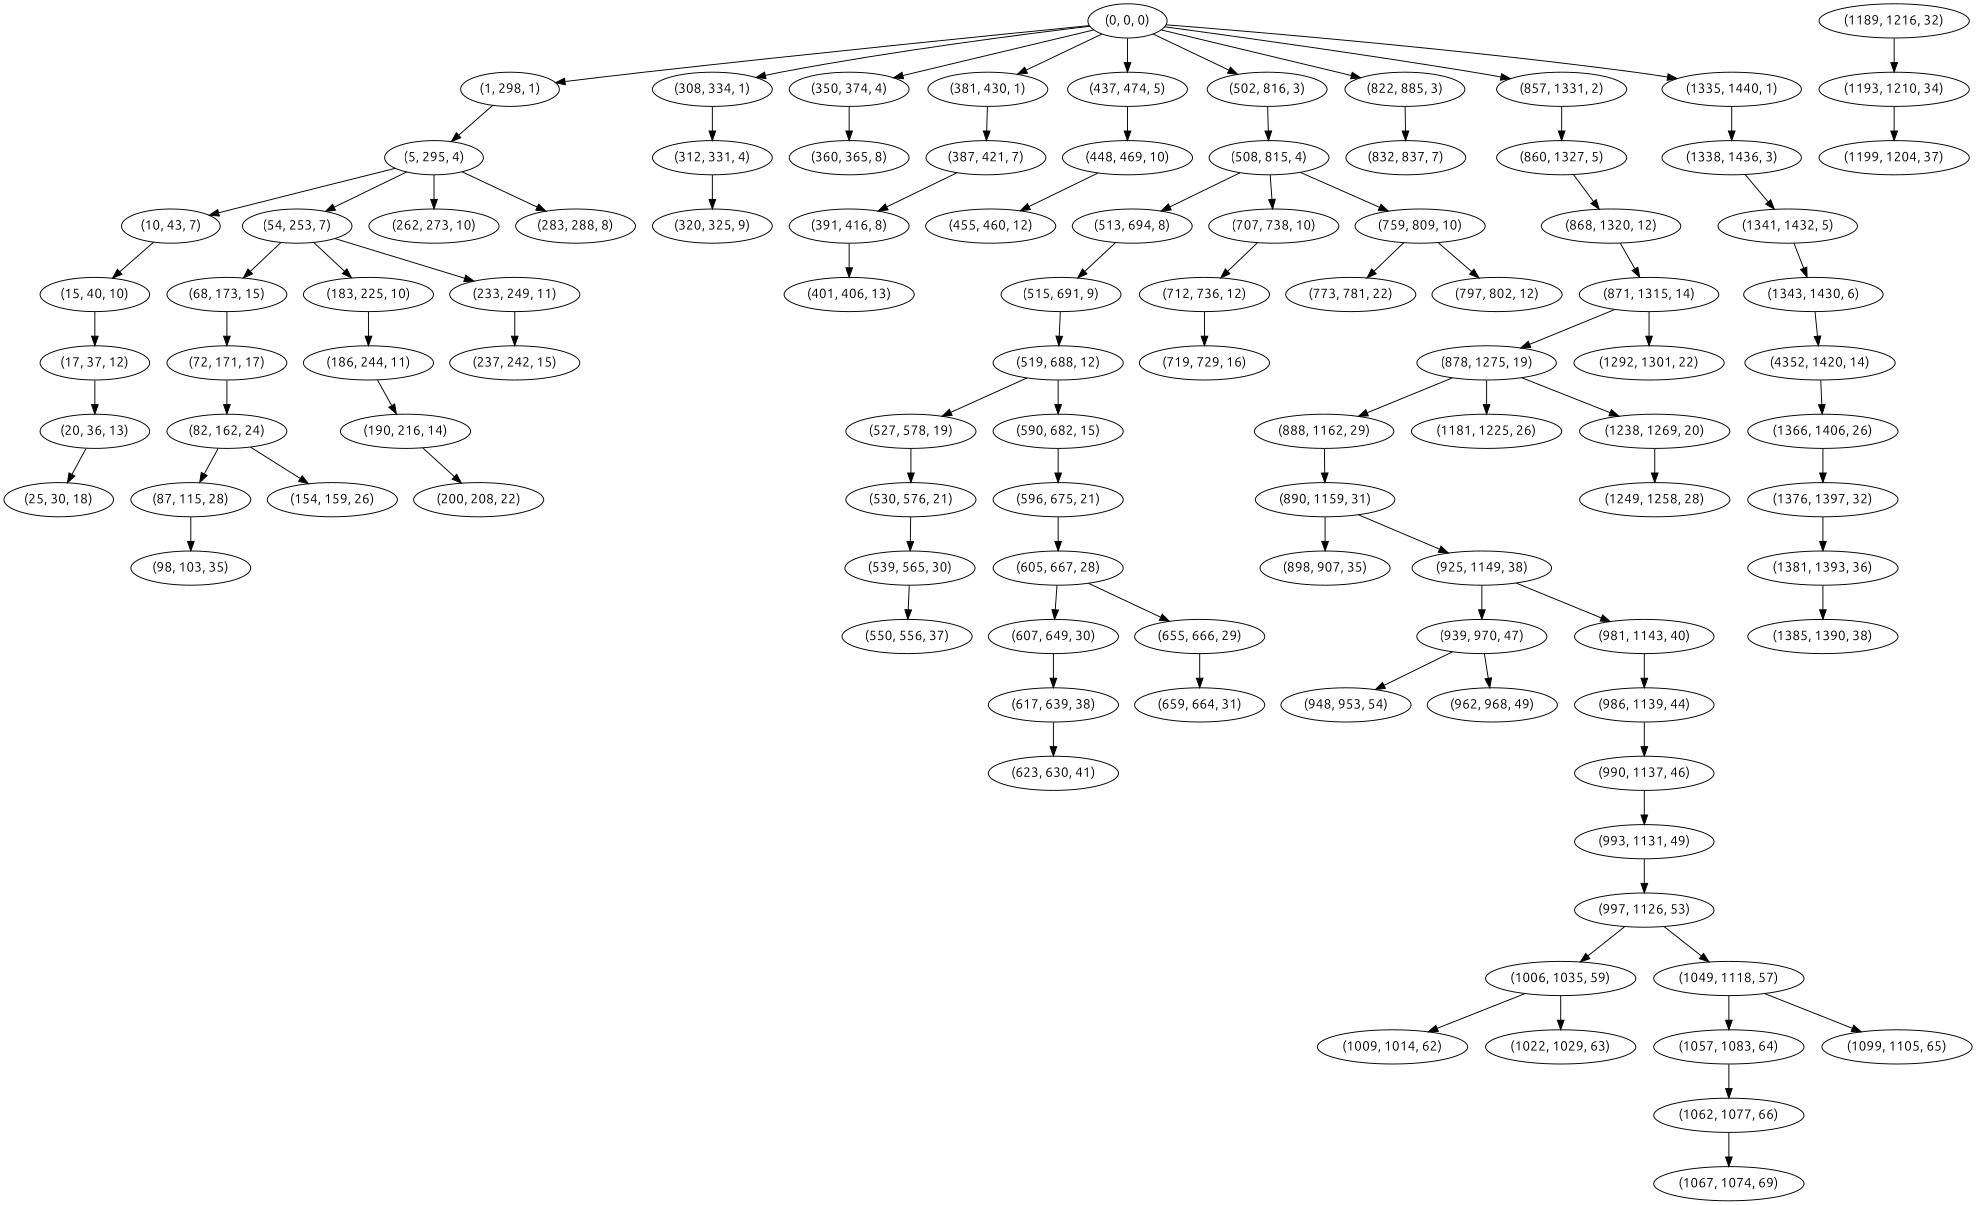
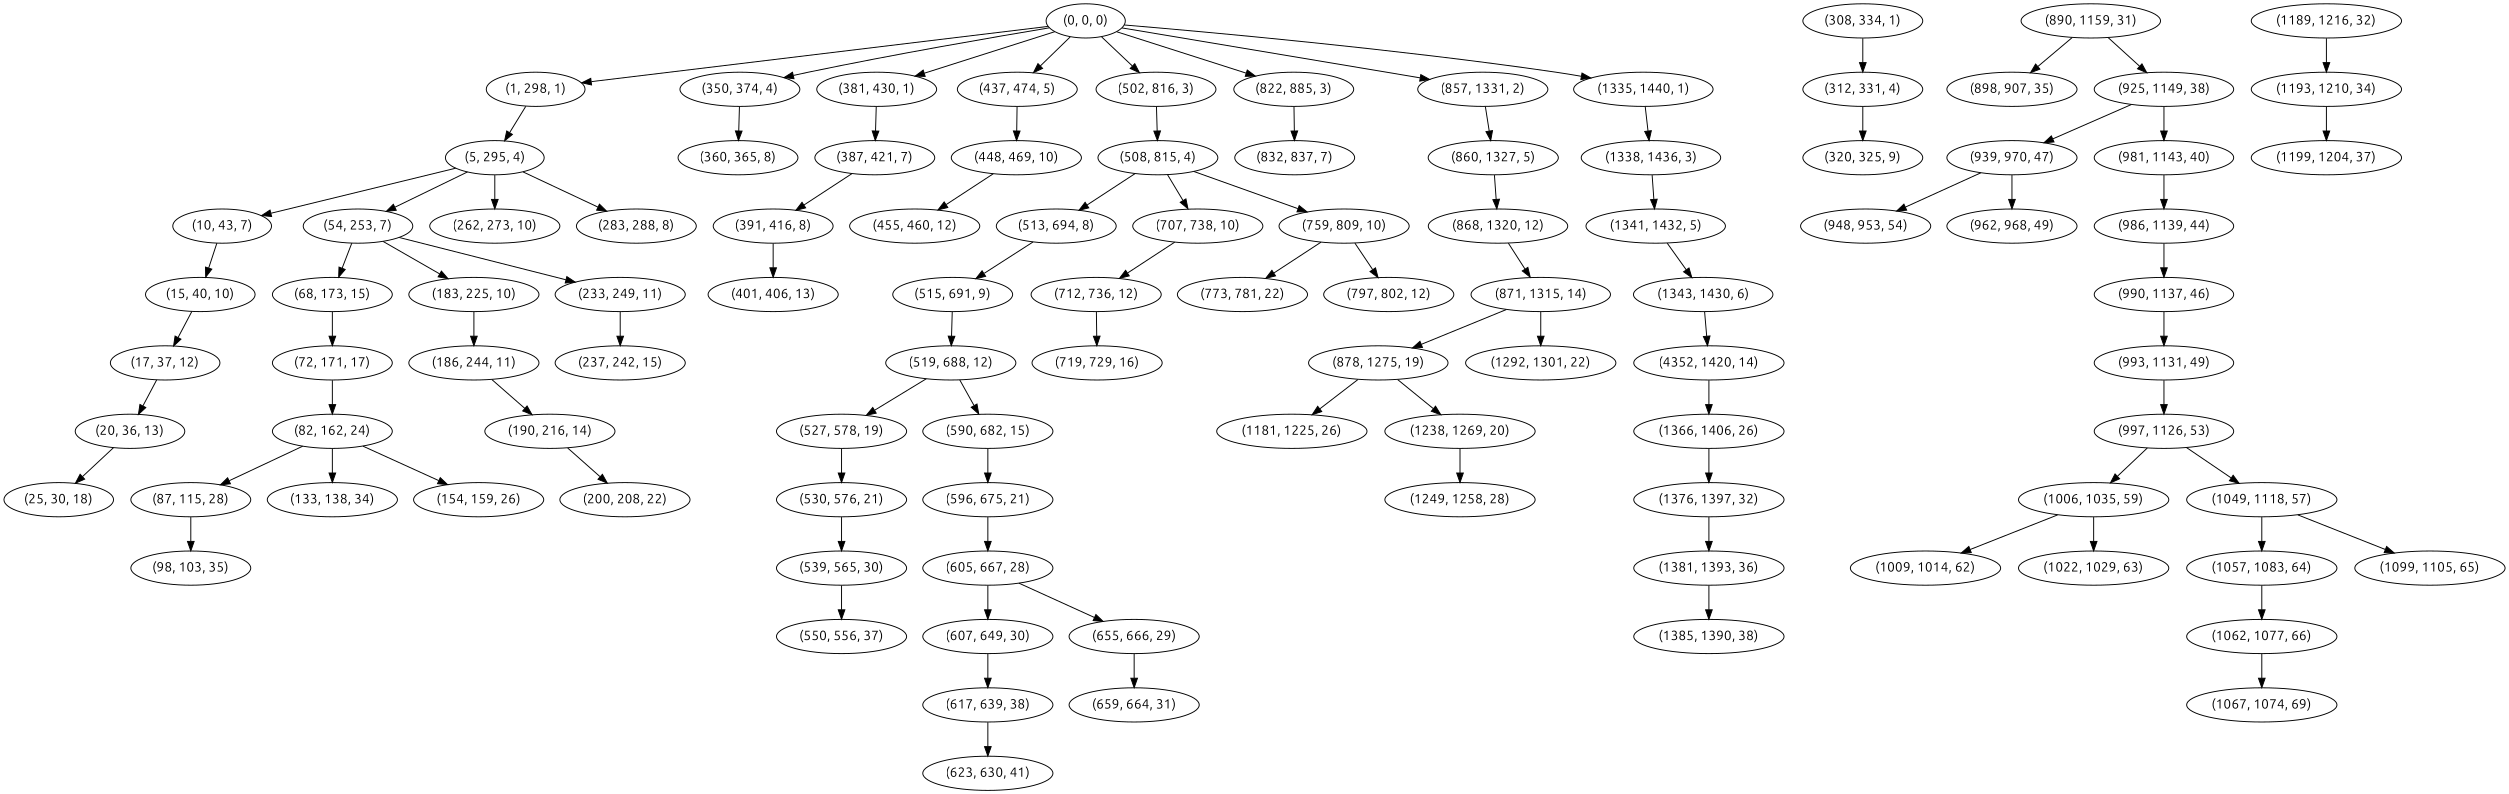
edge "(0, 0, 0)" -> "(308, 334, 1)": removed
node "(888, 1162, 29)": removed
node "(133, 138, 34)": added
